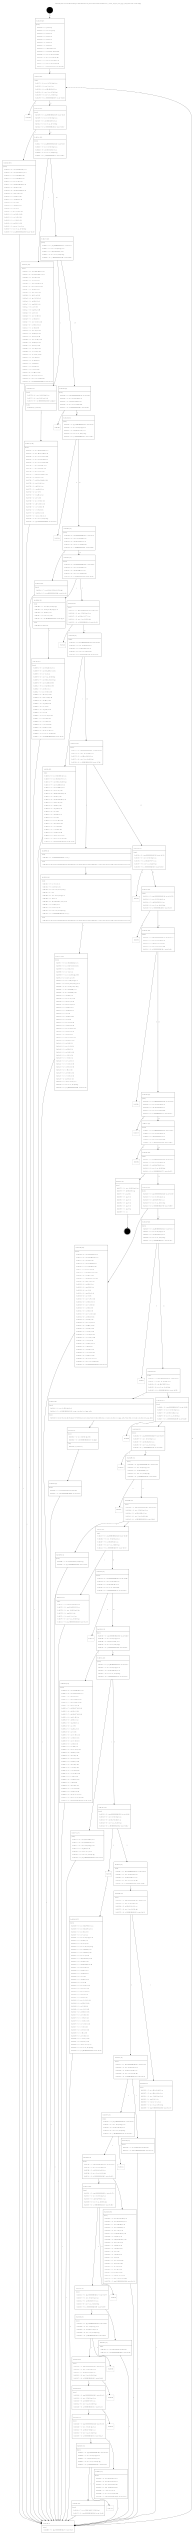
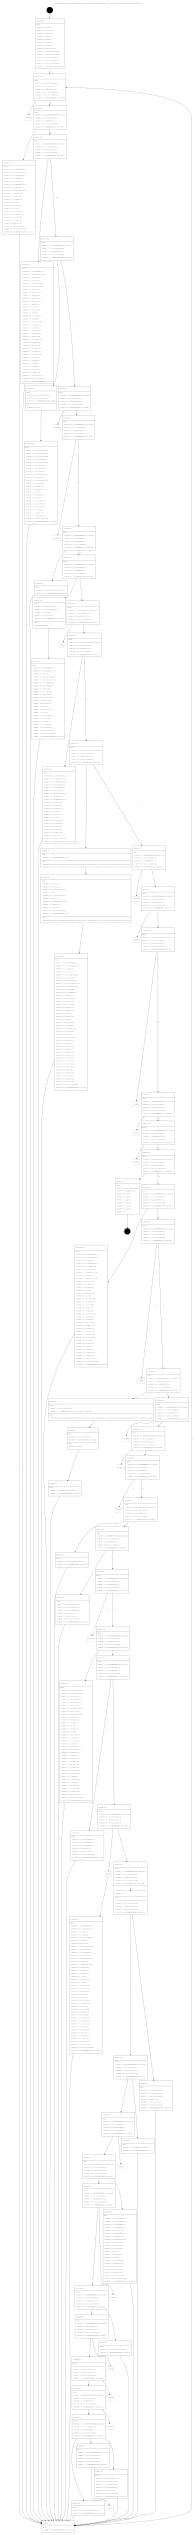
edge "0x40165f [25]" -> "0x401a6e [12]": now "0x401646 [25]" -> "0x401a6e [12]"
